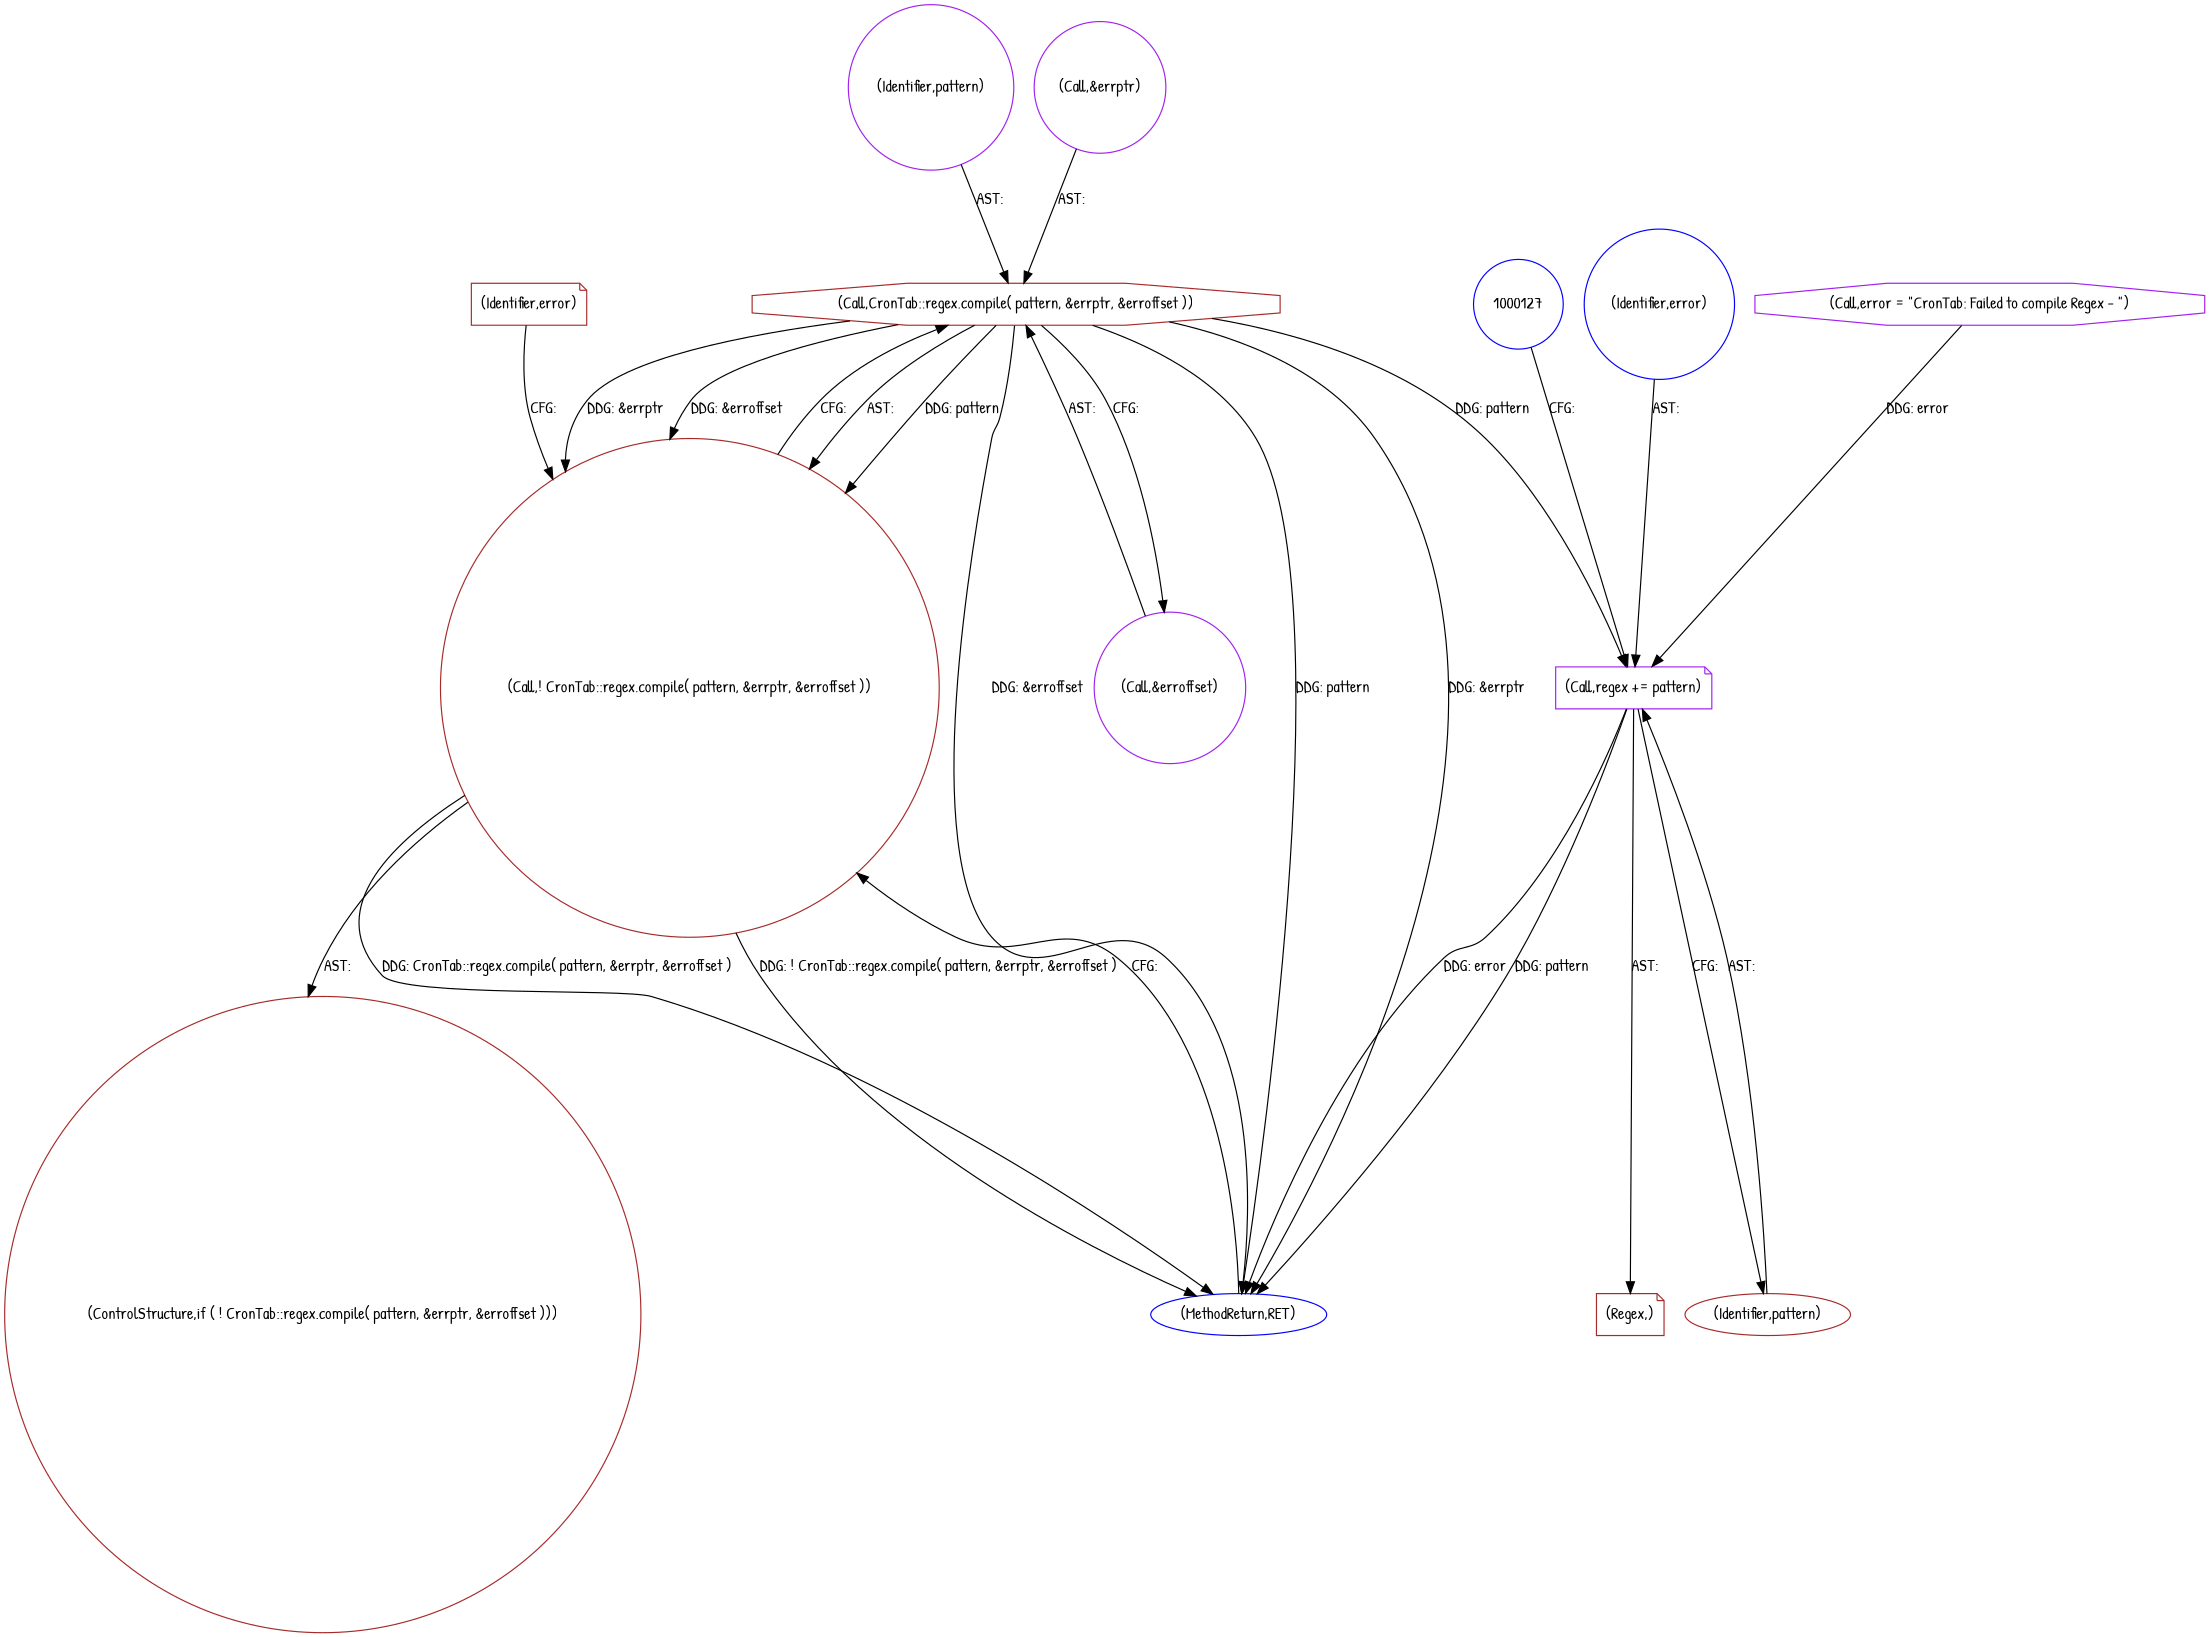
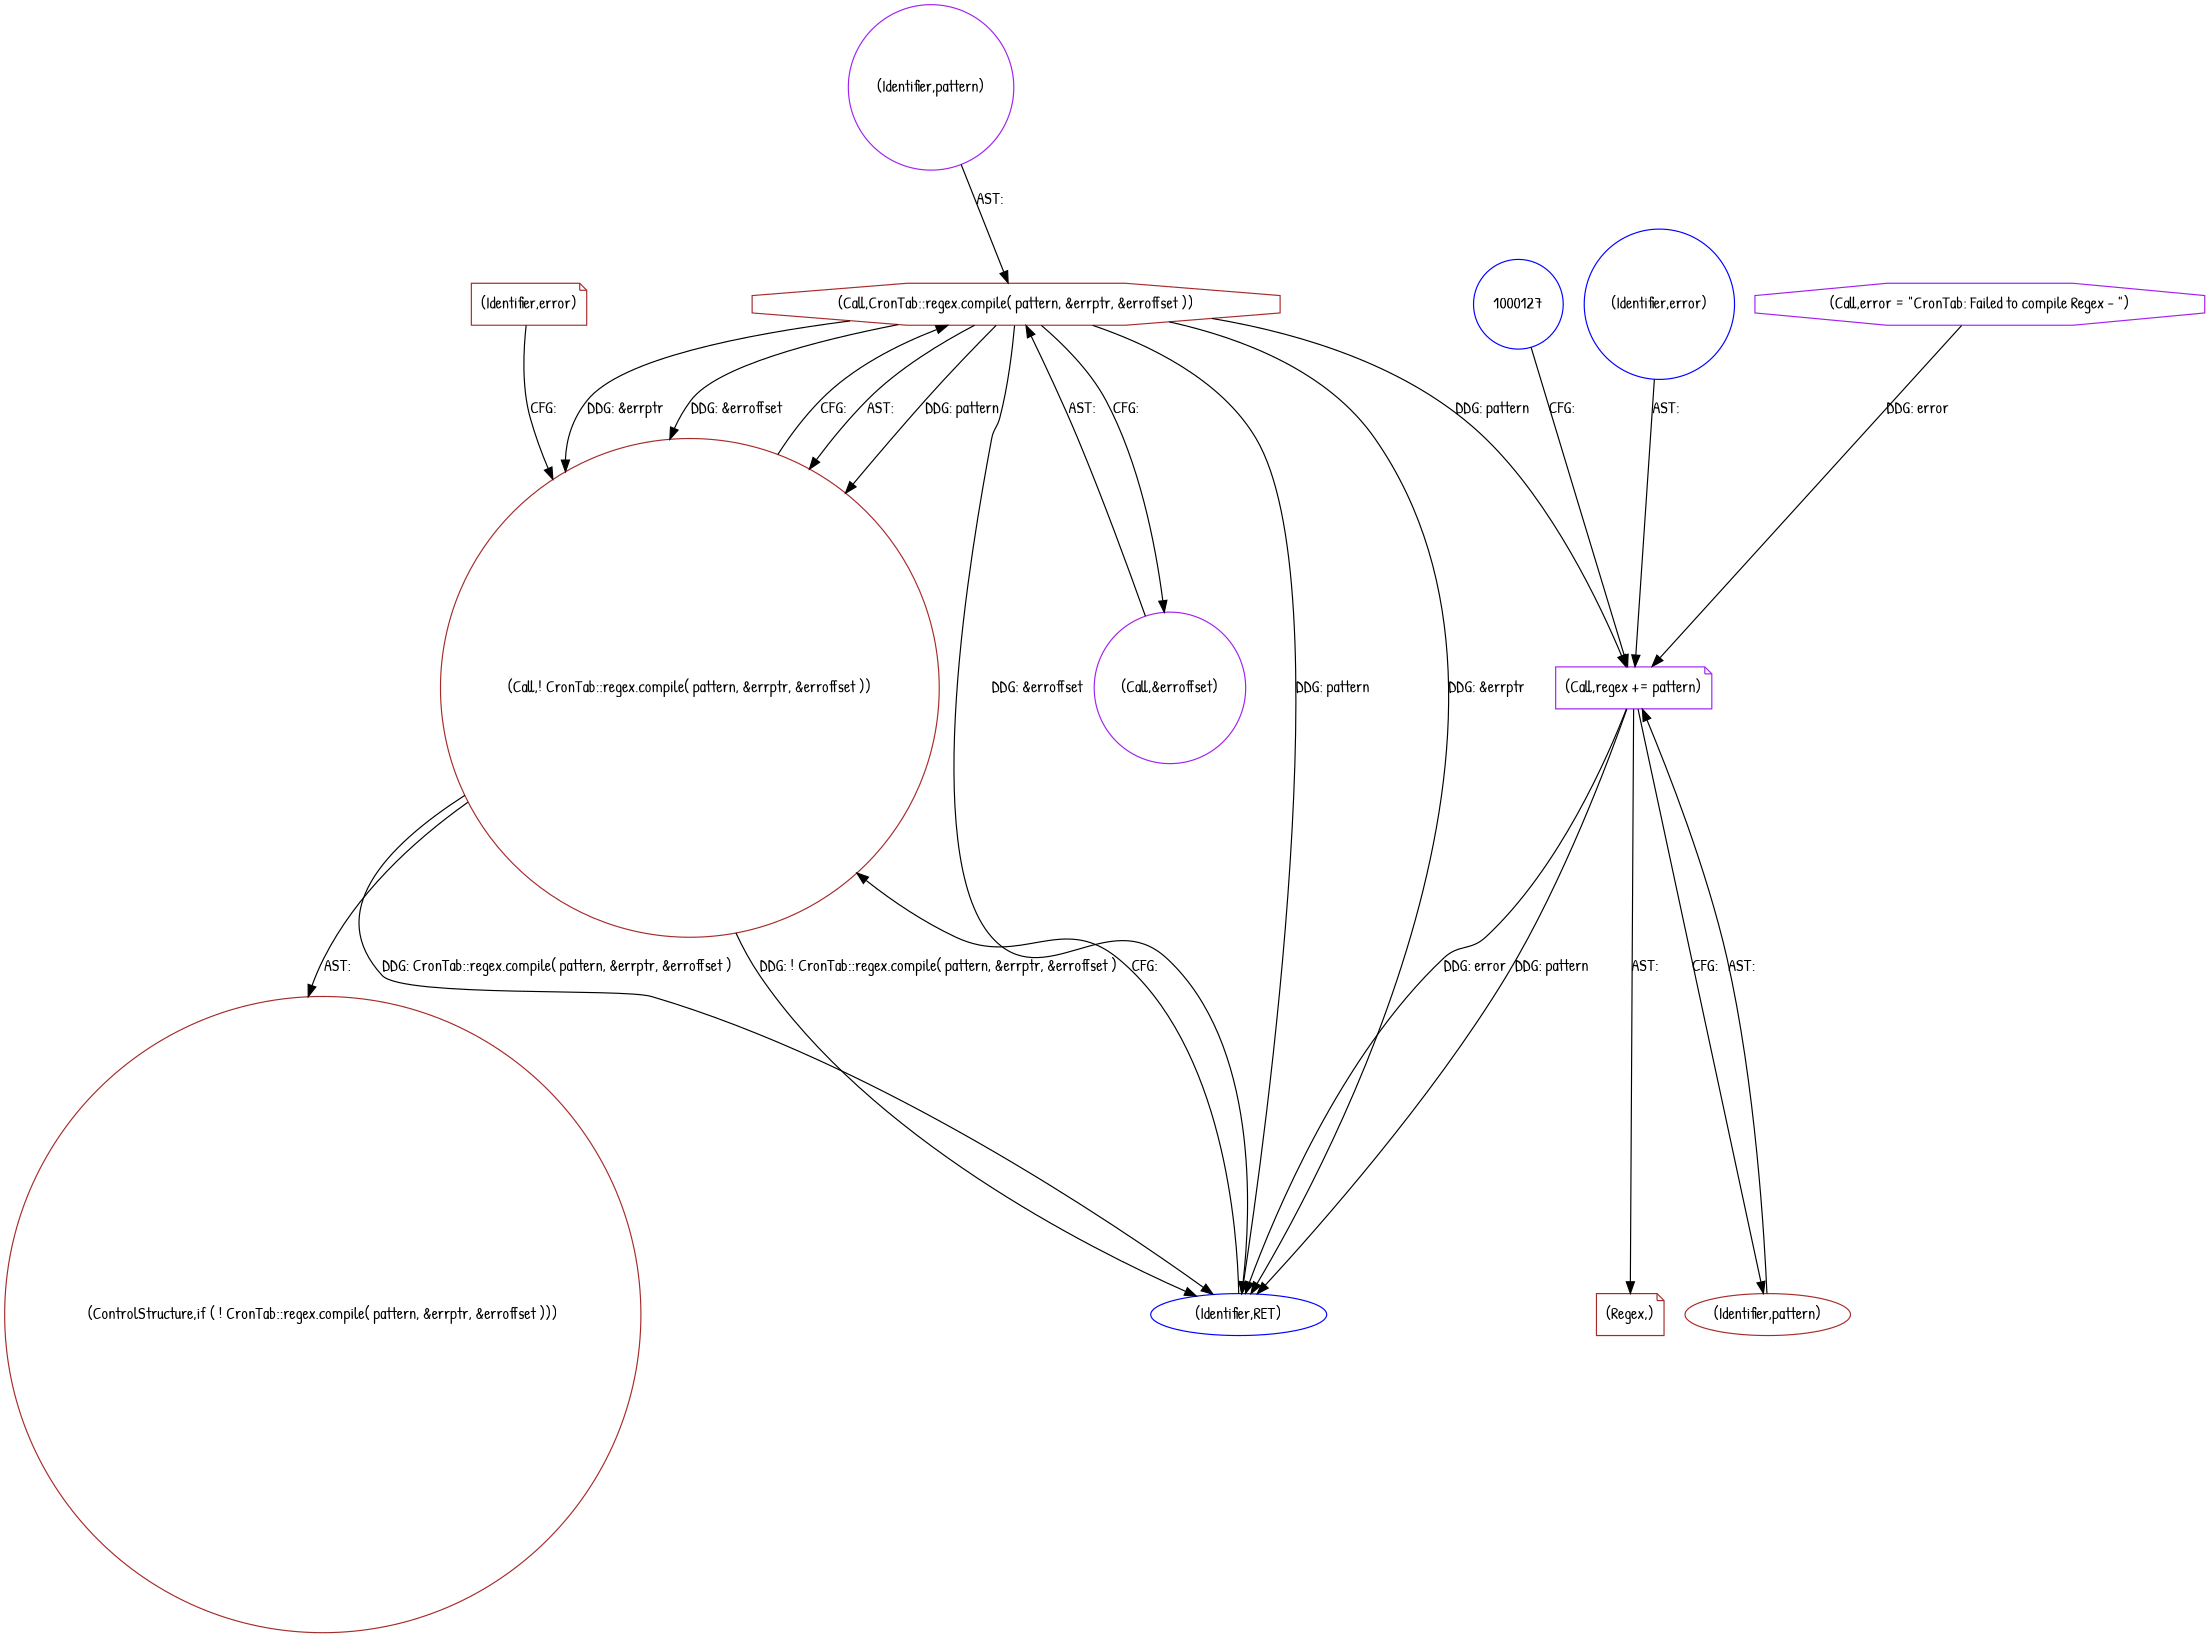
node "(Call,&errptr)": removed
node "(MethodReturn,RET)": label "(MethodReturn,RET)" -> "(Identifier,RET)"
